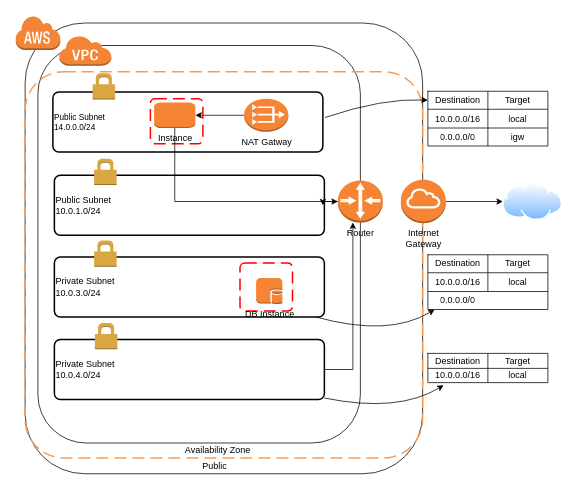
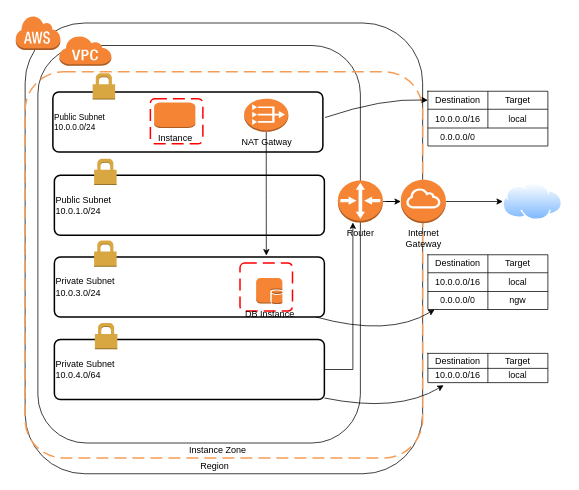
edge "NAT Gatway" -> "Instance": now "NAT Gatway" -> "Private Subnet 10.0.3.0/24"
node "Public Subnet 14.0.0.0/24": label "Public Subnet 14.0.0.0/24" -> "Public Subnet 10.0.0.0/24"
node "igw": removed
edge "Instance" -> "Router": removed
edge "Router" -> "Public Subnet 10.0.1.0/24": now "Router" -> "Internet Gateway"
node "ngw": added
node "Private Subnet 10.0.4.0/24": label "Private Subnet 10.0.4.0/24" -> "Private Subnet 10.0.4.0/64"
node "Availability Zone": label "Availability Zone" -> "Instance Zone"
node "Public": label "Public" -> "Region"
